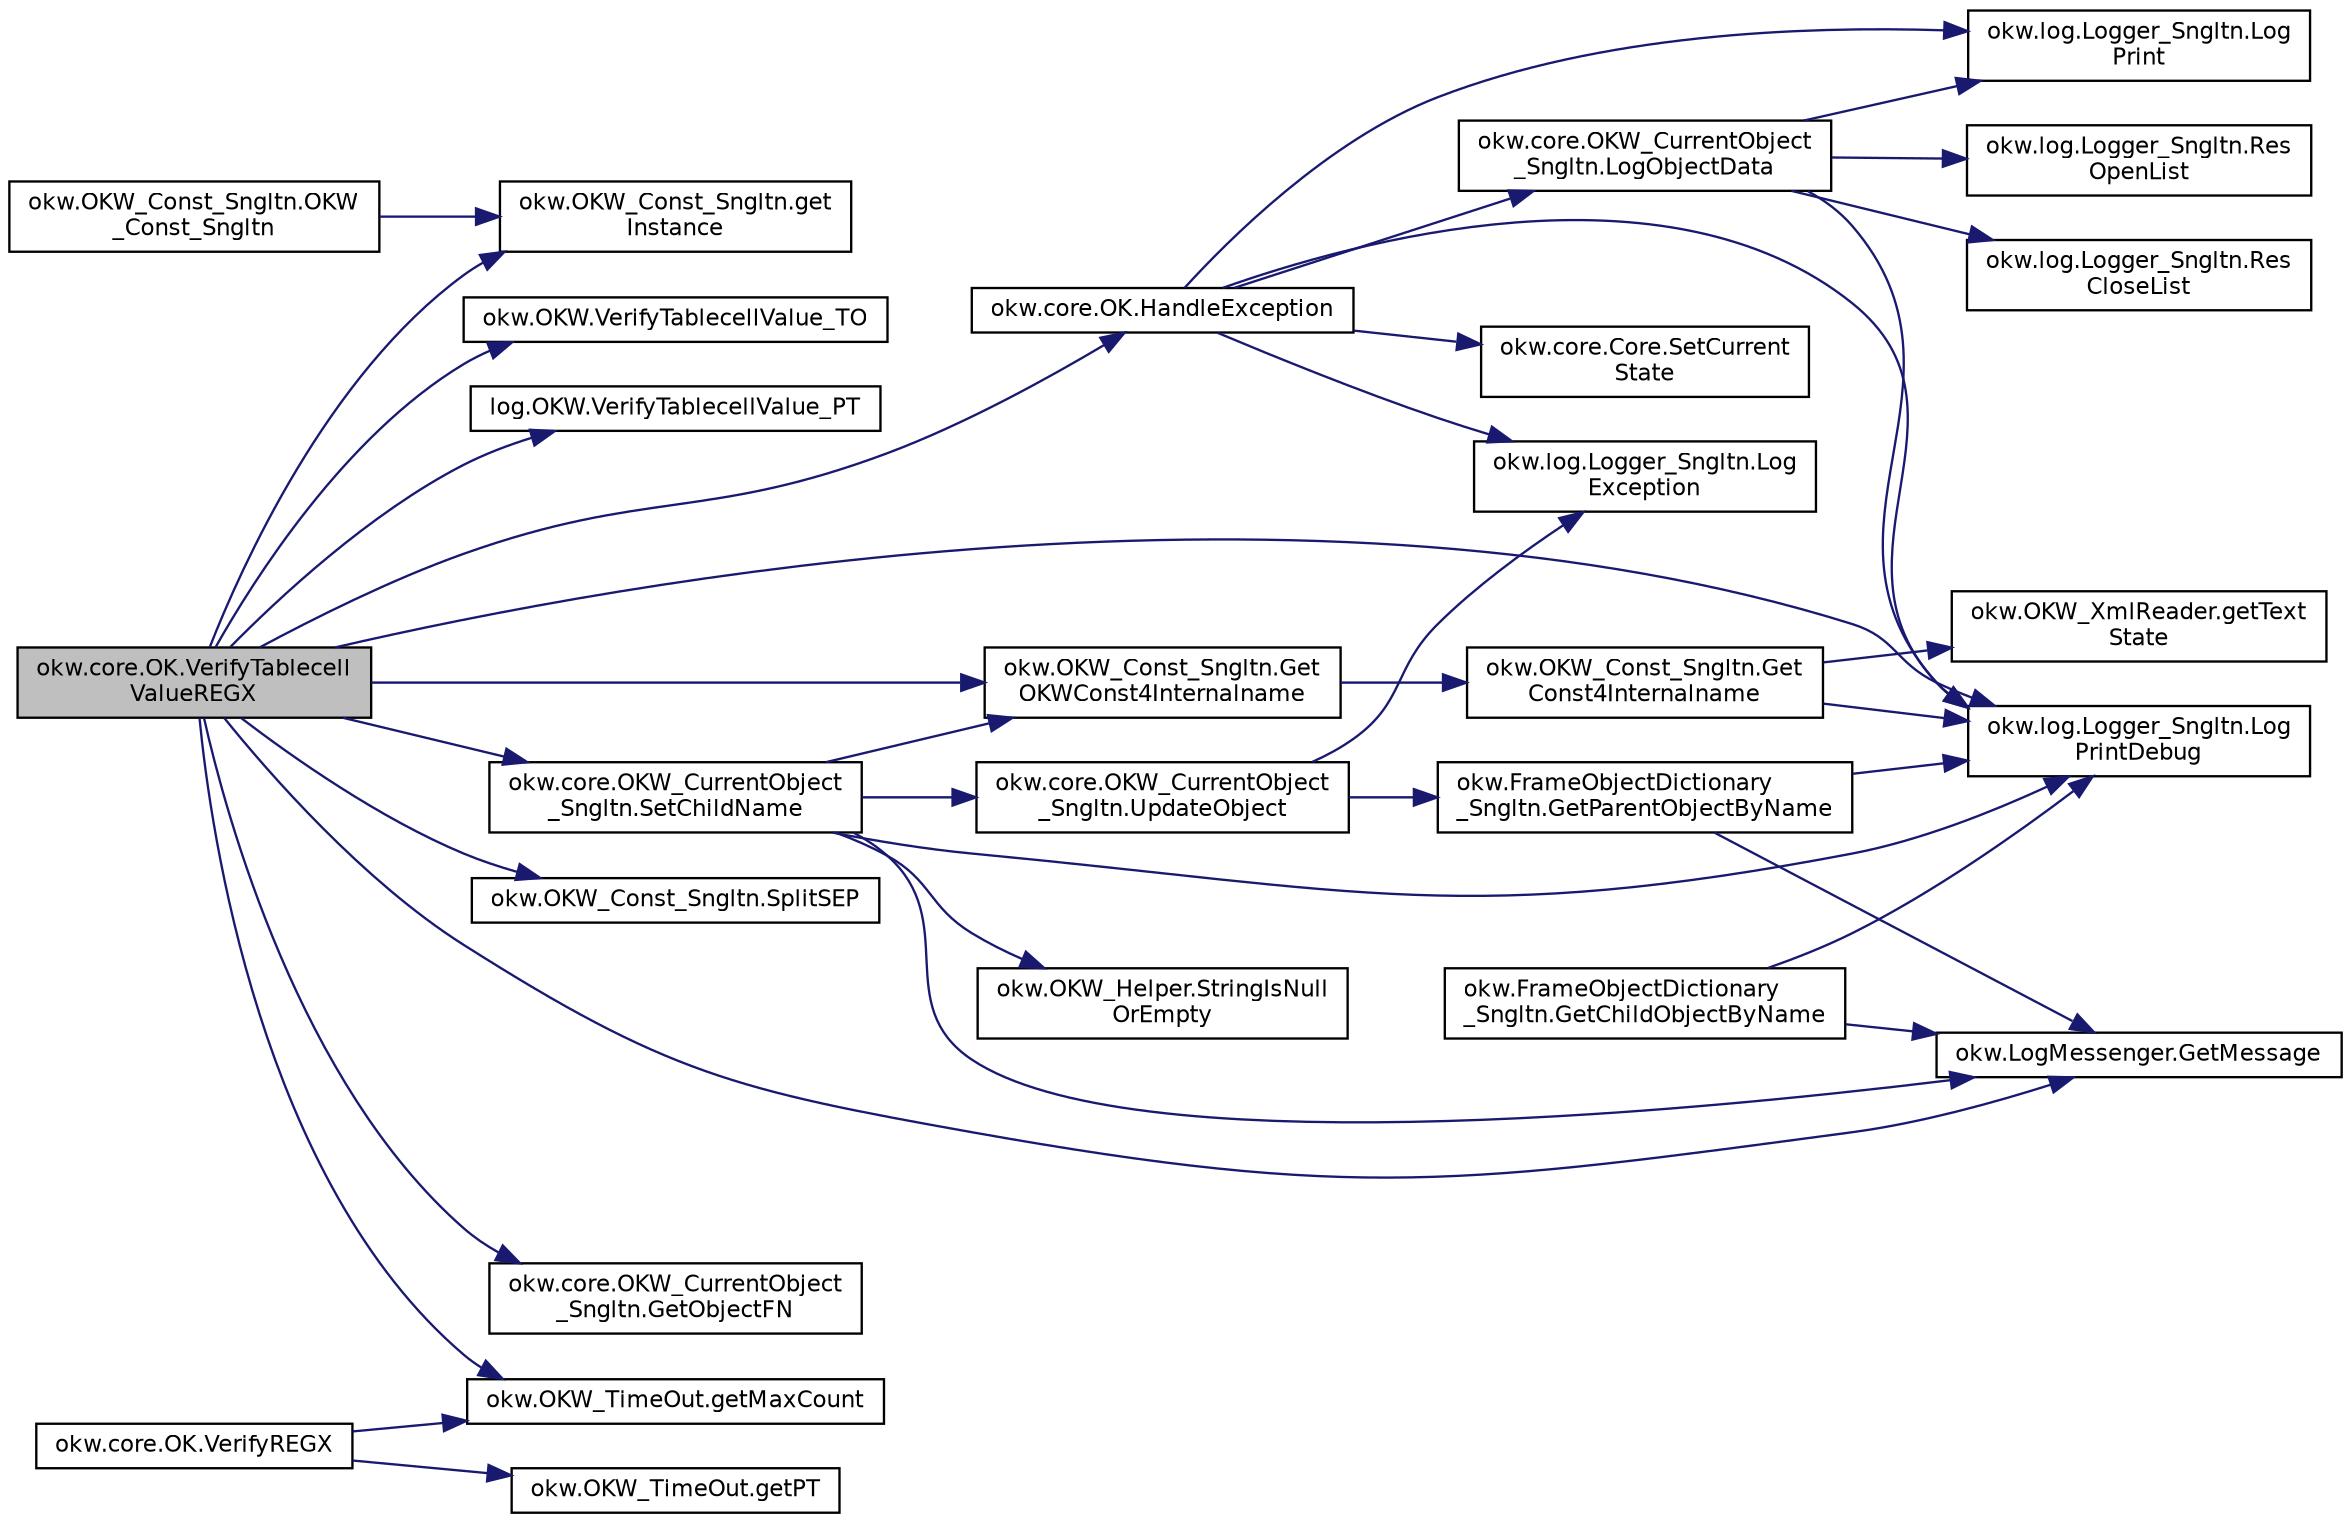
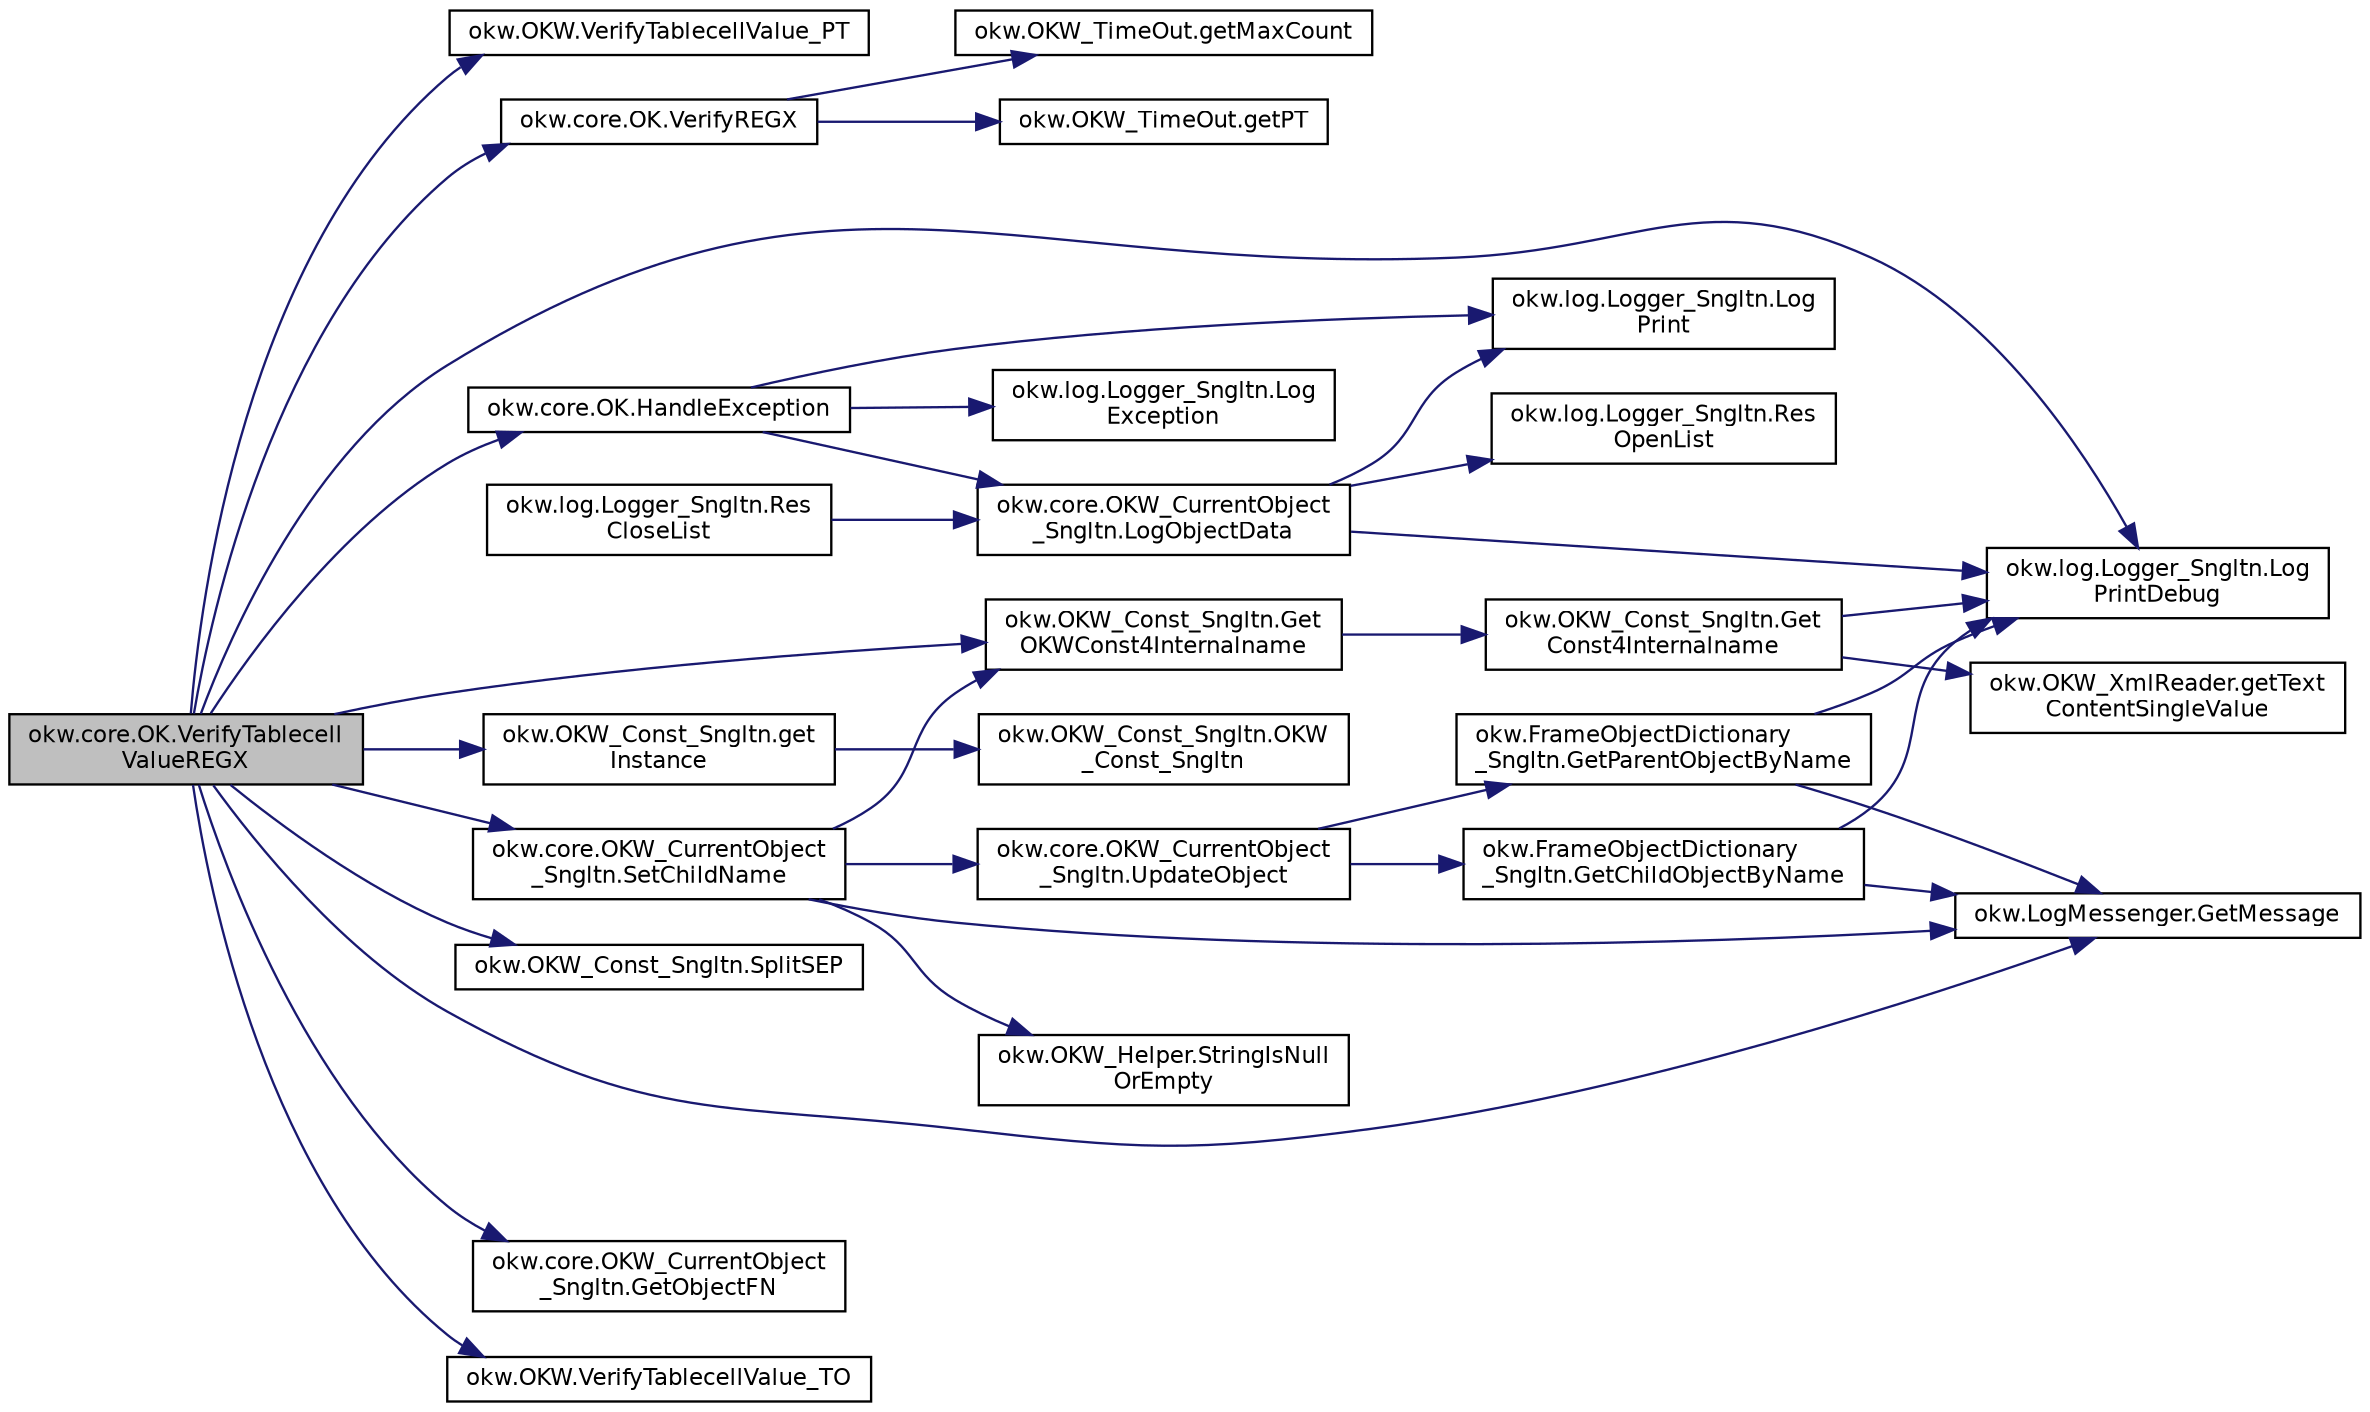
edge "okw.core.OKW_CurrentObject _Sngltn.LogObjectData" -> "okw.log.Logger_Sngltn.Res CloseList": reversed
edge "okw.OKW_Const_Sngltn.OKW _Const_Sngltn" -> "okw.OKW_Const_Sngltn.get Instance": reversed
edge "okw.core.OK.HandleException" -> "okw.log.Logger_Sngltn.Log PrintDebug": removed
node "okw.core.Core.SetCurrent State": removed
node "log.OKW.VerifyTablecellValue_PT": label "log.OKW.VerifyTablecellValue_PT" -> "okw.OKW.VerifyTablecellValue_PT"
node "okw.OKW_XmlReader.getText State": label "okw.OKW_XmlReader.getText State" -> "okw.OKW_XmlReader.getText ContentSingleValue"
edge "okw.core.OKW_CurrentObject _Sngltn.UpdateObject" -> "okw.log.Logger_Sngltn.Log Exception": now "okw.core.OKW_CurrentObject _Sngltn.UpdateObject" -> "okw.FrameObjectDictionary _Sngltn.GetChildObjectByName"
edge "okw.core.OKW_CurrentObject _Sngltn.SetChildName" -> "okw.log.Logger_Sngltn.Log PrintDebug": removed
edge "okw.core.OK.VerifyTablecell ValueREGX" -> "okw.OKW_TimeOut.getMaxCount": now "okw.core.OK.VerifyTablecell ValueREGX" -> "okw.core.OK.VerifyREGX"
